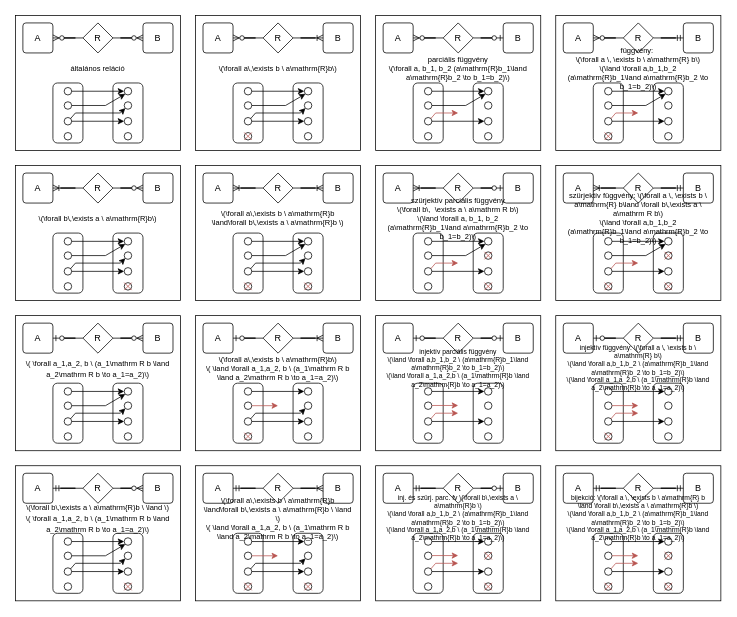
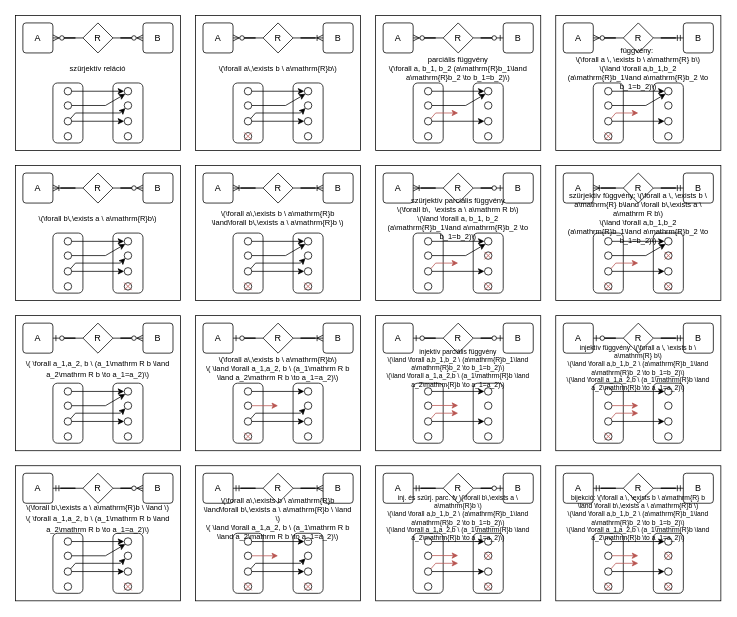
node "általános reláció": label "általános reláció" -> "szürjektív reláció"
